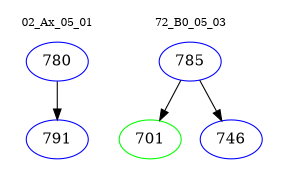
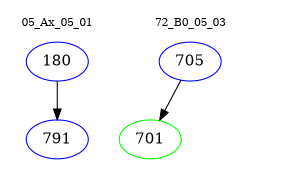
cluster "02_Ax_05_01": label "02_Ax_05_01" -> "05_Ax_05_01"
node "780": label "780" -> "180"
node "785": label "785" -> "705"
node "746": removed
